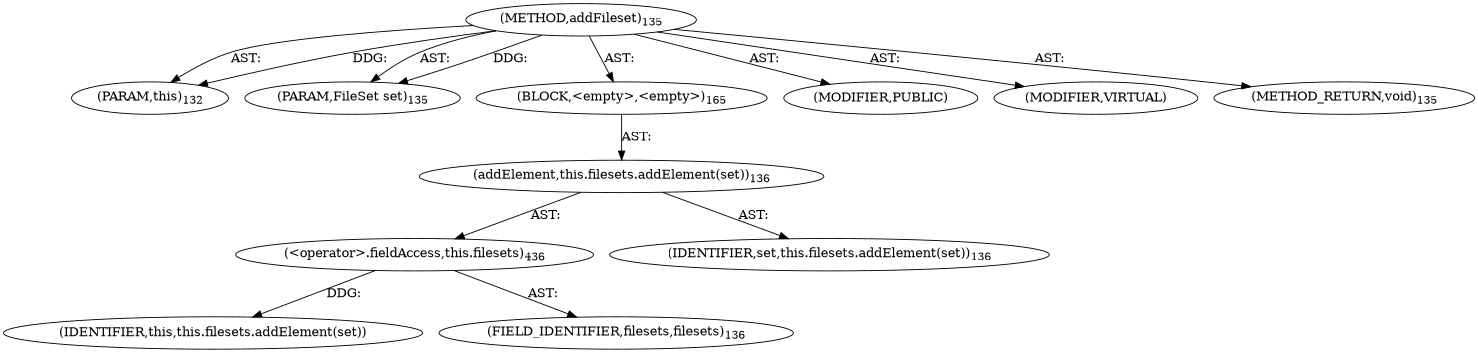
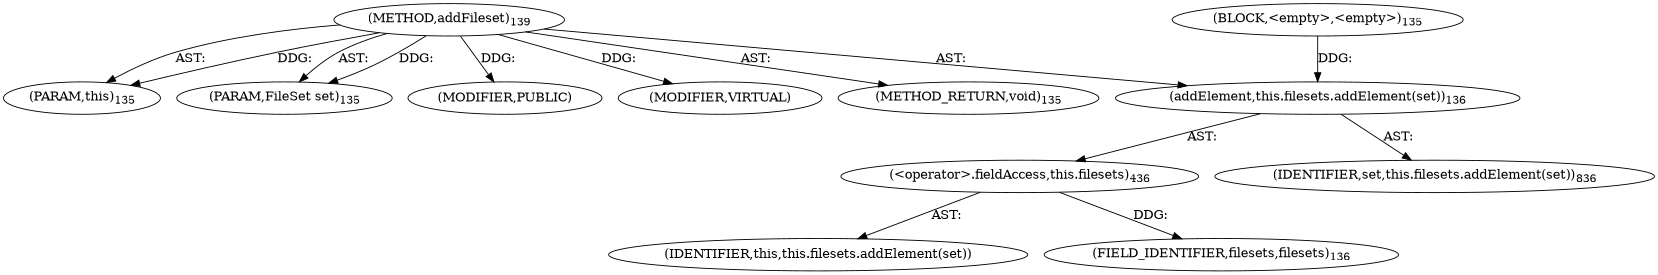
node "(METHOD,addFileset)": text "135" -> "139"
edge "(METHOD,addFileset)" -> "(BLOCK,<empty>,<empty>)": now "(METHOD,addFileset)" -> "(addElement,this.filesets.addElement(set))"
edge "(METHOD,addFileset)" -> "(MODIFIER,PUBLIC)": label "AST: " -> "DDG: "
edge "(METHOD,addFileset)" -> "(MODIFIER,VIRTUAL)": label "AST: " -> "DDG: "
node "(PARAM,this)": text "132" -> "135"
node "(BLOCK,<empty>,<empty>)": text "165" -> "135"
edge "(BLOCK,<empty>,<empty>)" -> "(addElement,this.filesets.addElement(set))": label "AST: " -> "DDG: "
node "(IDENTIFIER,set,this.filesets.addElement(set))": text "136" -> "836"
edge "(<operator>.fieldAccess,this.filesets)" -> "(IDENTIFIER,this,this.filesets.addElement(set))": label "DDG: " -> "AST: "
edge "(<operator>.fieldAccess,this.filesets)" -> "(FIELD_IDENTIFIER,filesets,filesets)": label "AST: " -> "DDG: "
